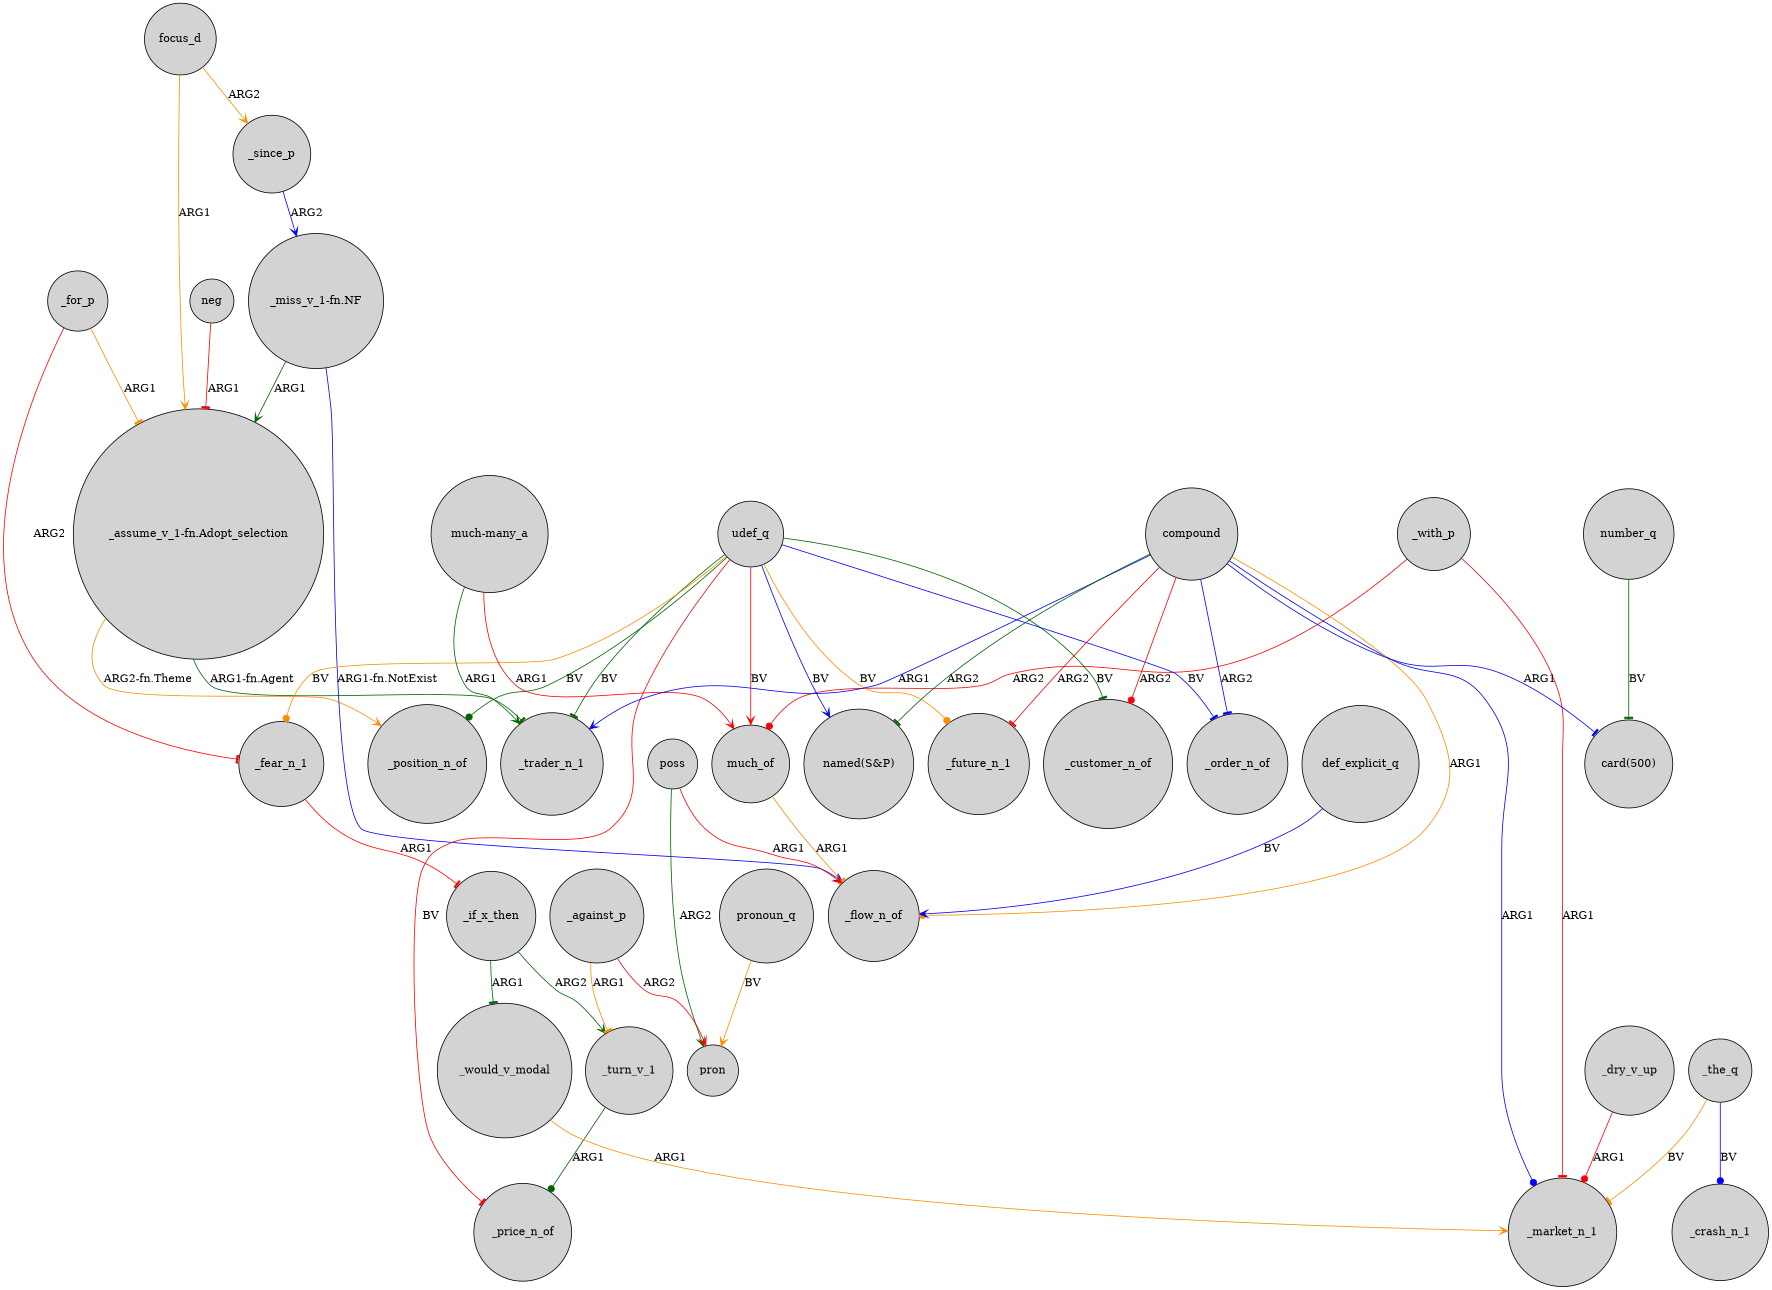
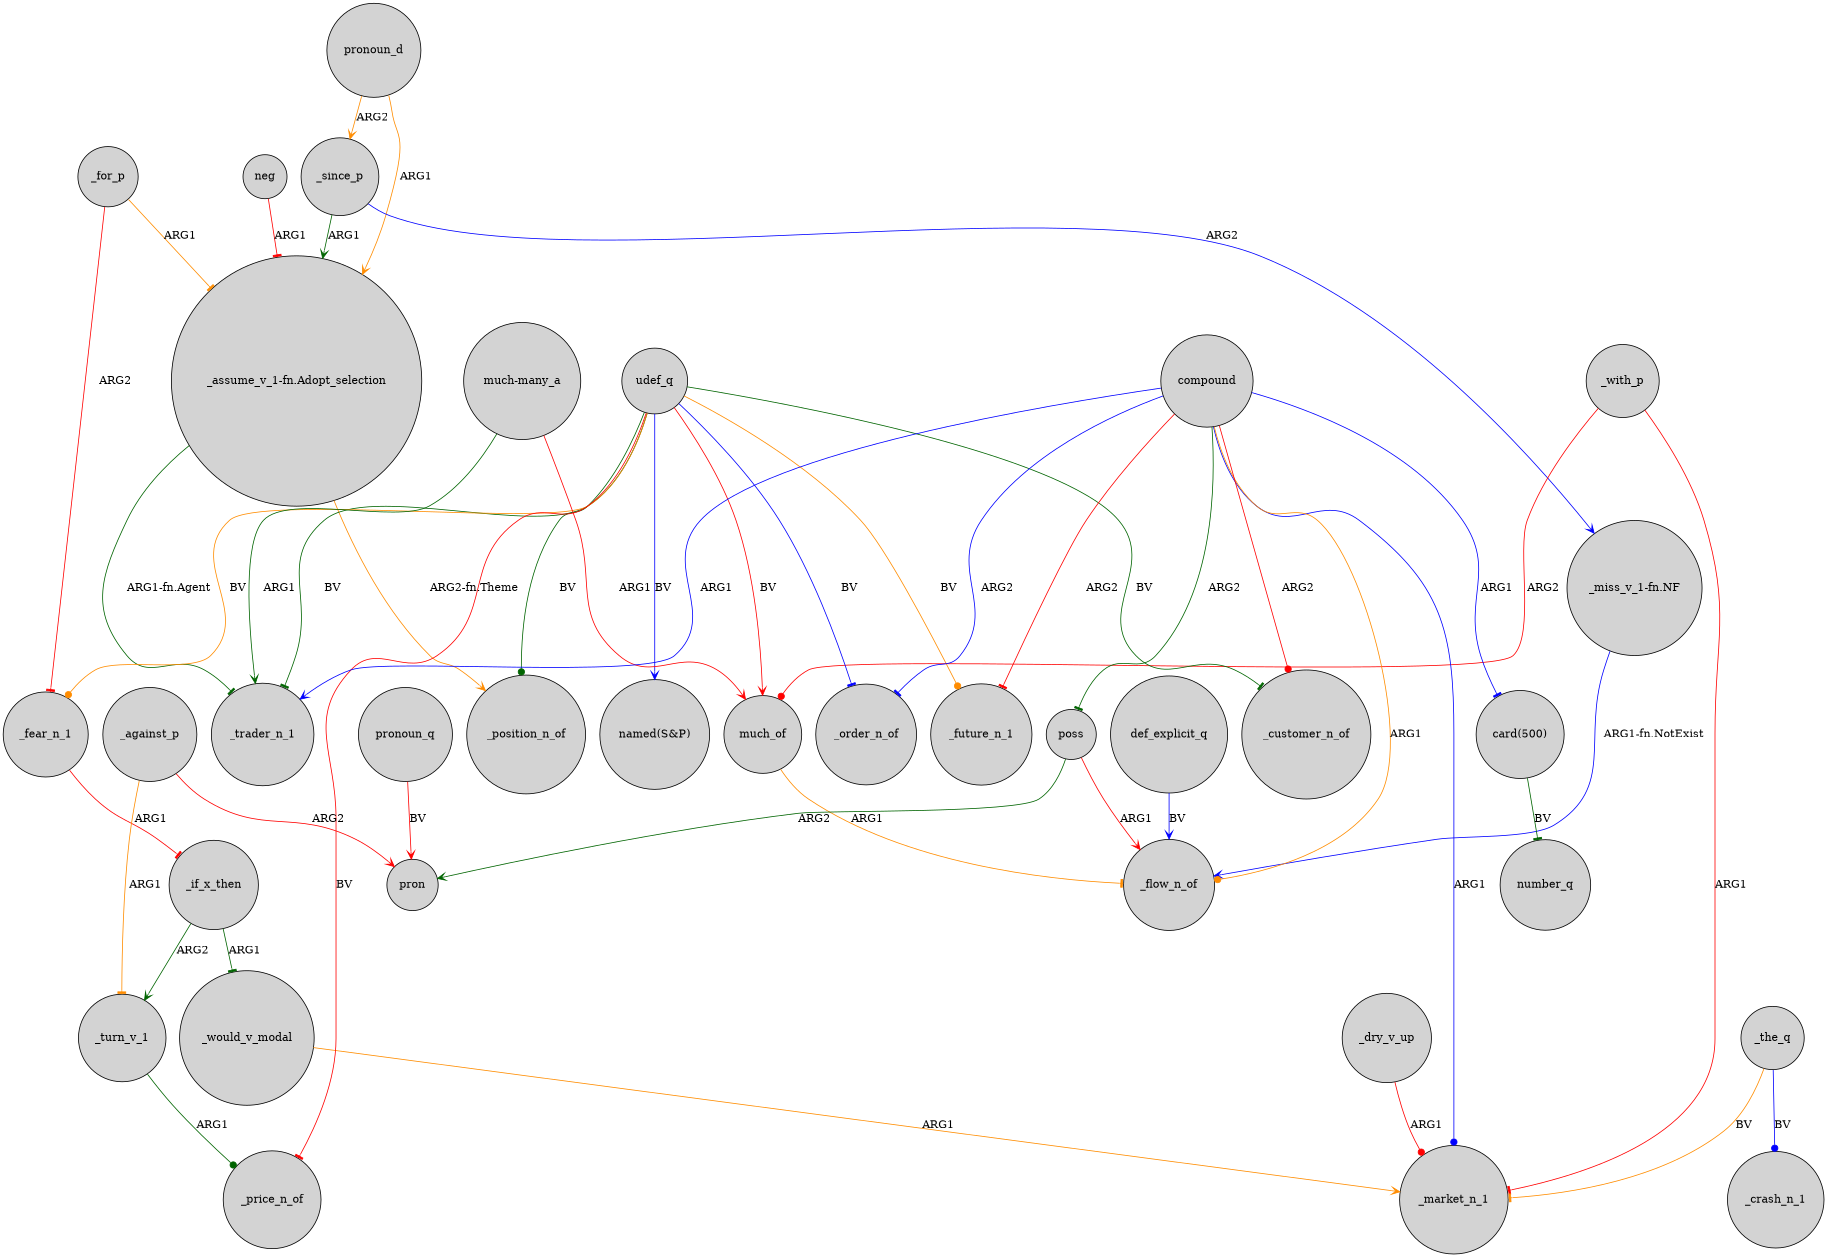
node "focus_d": label "focus_d" -> "pronoun_d"
edge "_miss_v_1-fn.NF" -> "_assume_v_1-fn.Adopt_selection": now "_since_p" -> "_assume_v_1-fn.Adopt_selection"
edge "compound" -> "named(S&P)": now "compound" -> "poss"
edge "number_q" -> "card(500)": reversed
edge "pronoun_q" -> "pron": color darkorange -> red
